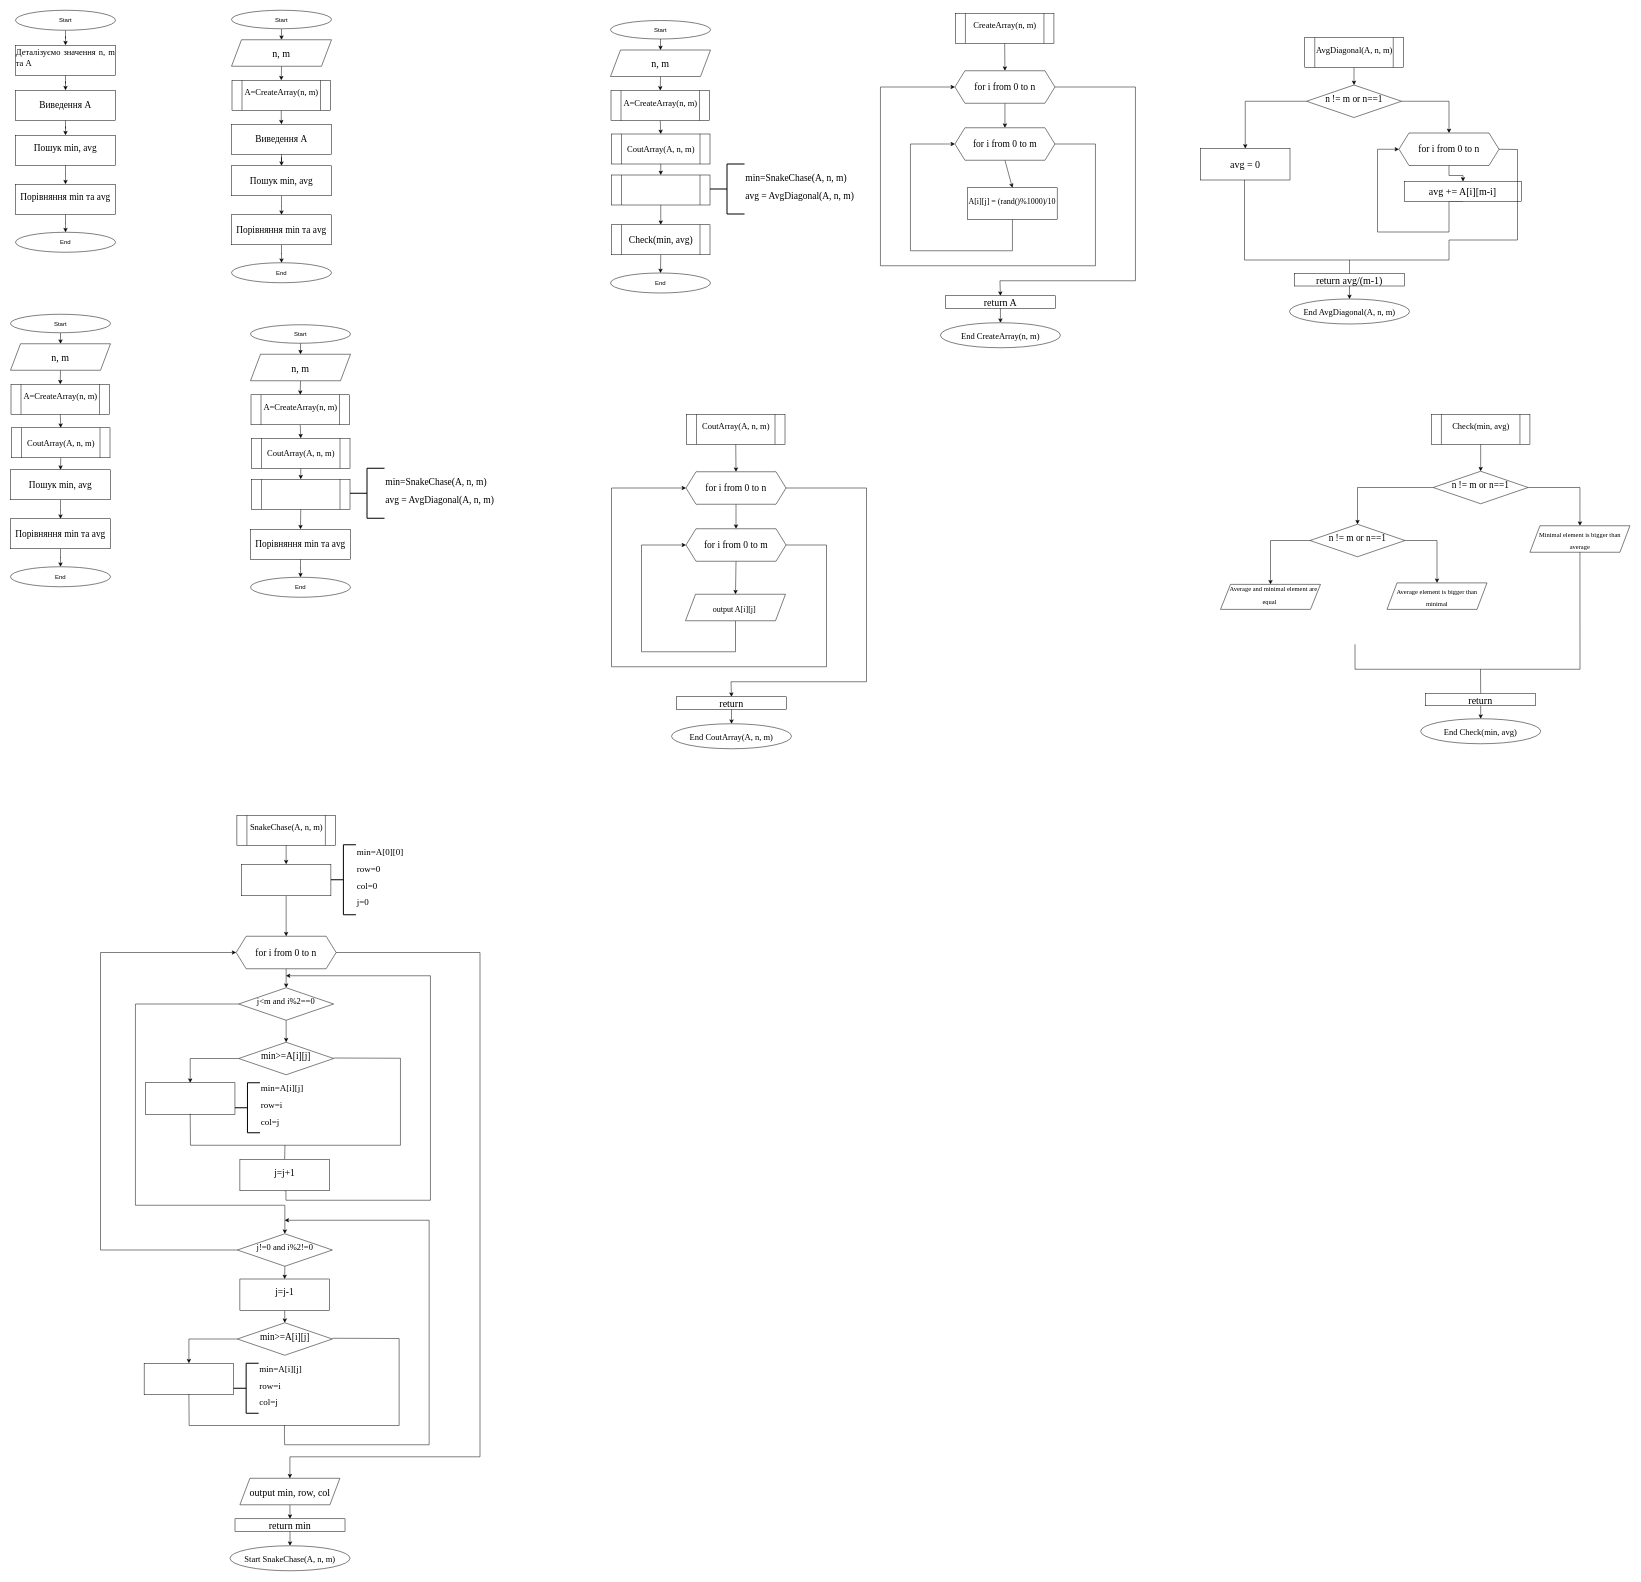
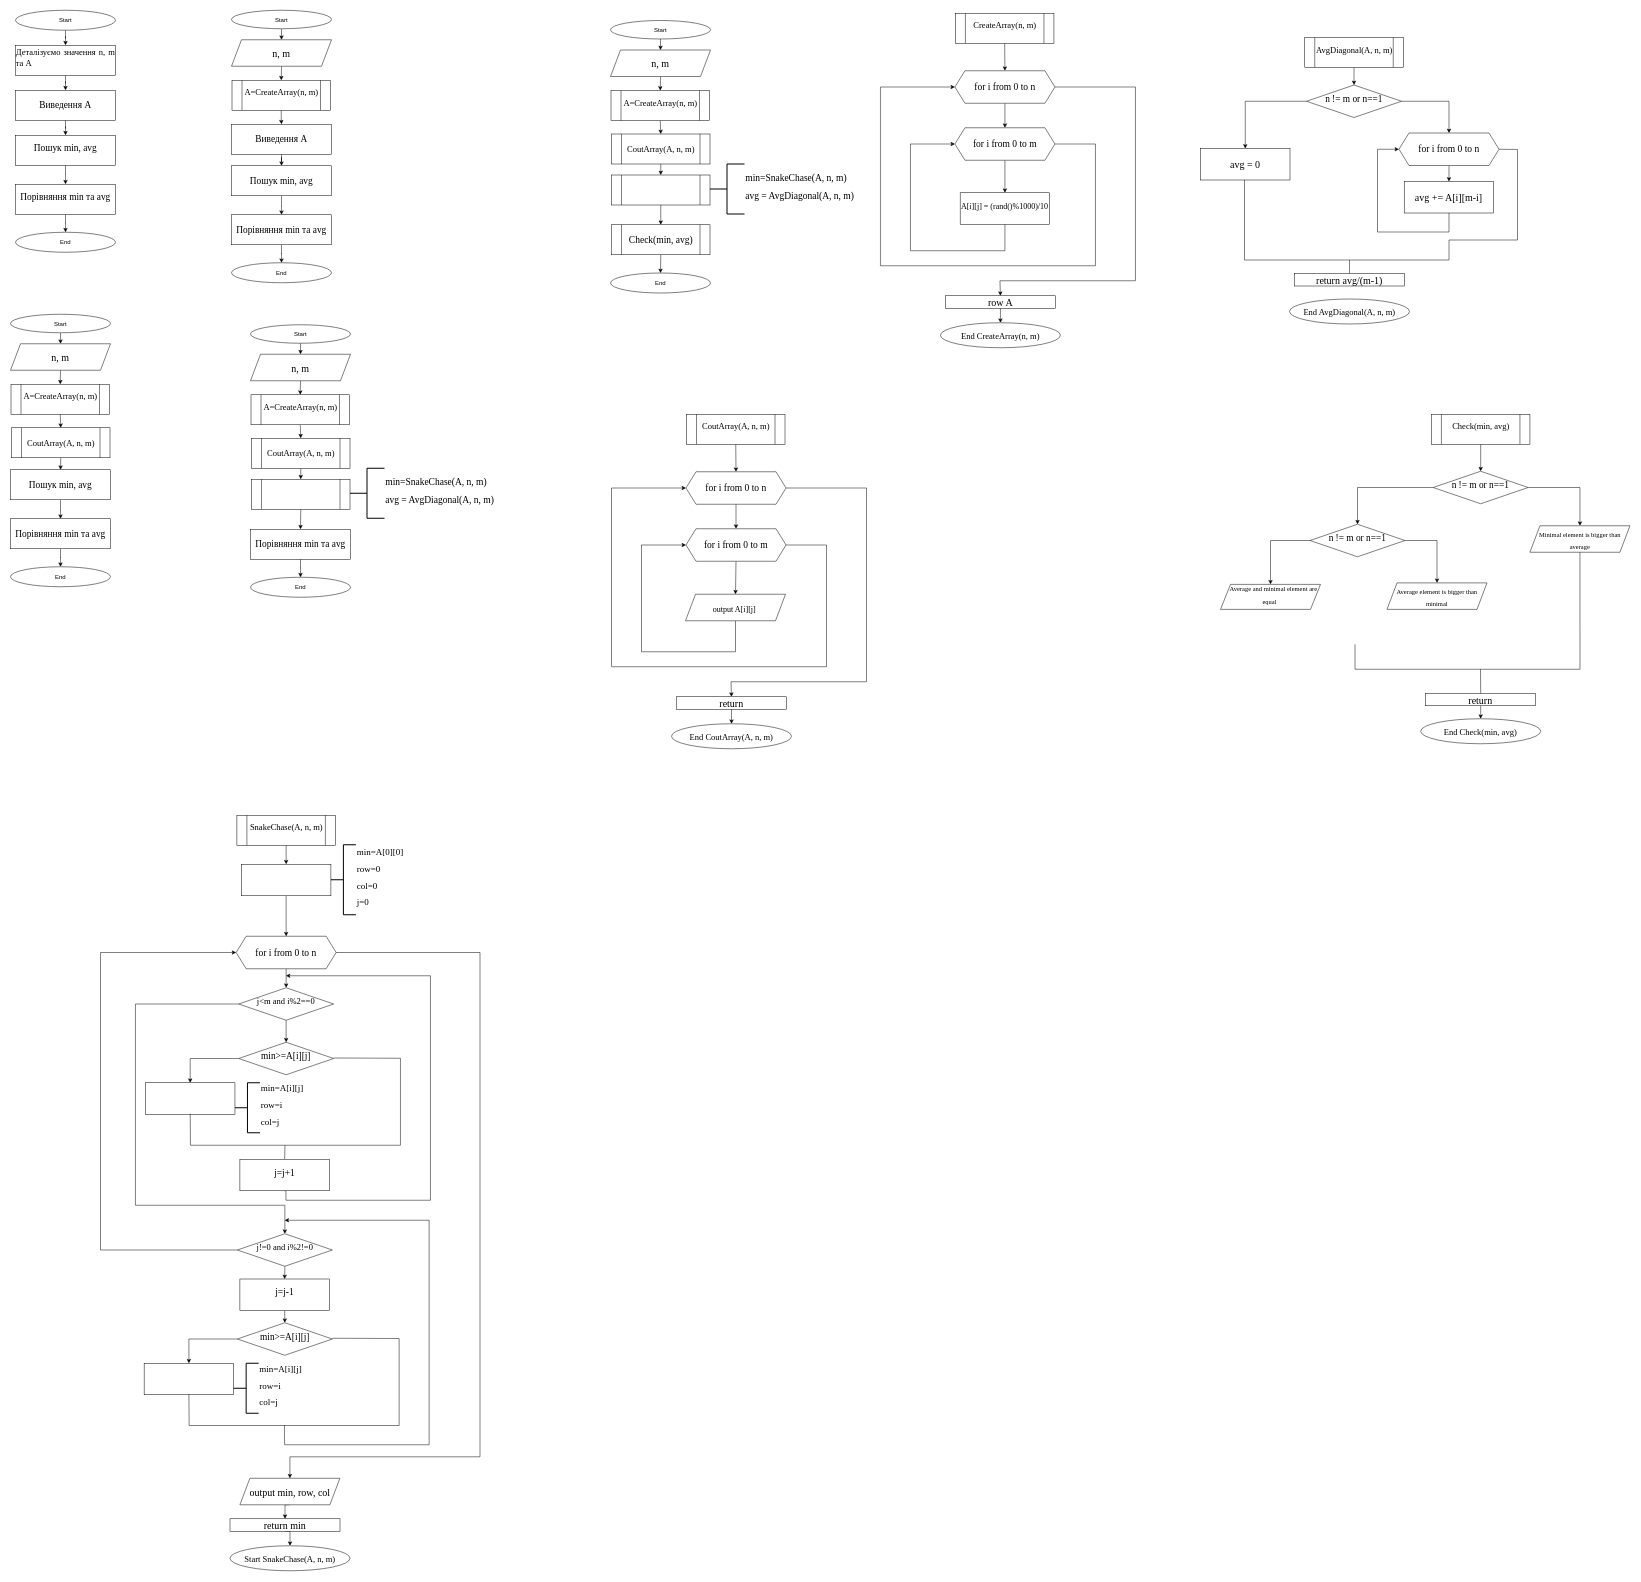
node "avg += A[i][m-i]": size 118x20 -> 90x32
node "A[i][j] = (rand()%1000)/10": moved (1012, 204) -> (1005, 209)
edge "return avg/(m-1)" -> "End AvgDiagonal(A, n, m)": removed
node "return A": label "return A" -> "row A"
node "return min": moved (290, 1525) -> (285, 1525)
